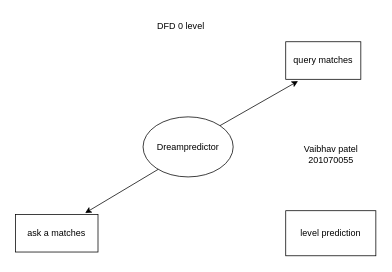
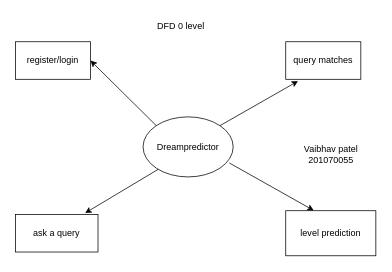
node "register/login": added
edge "Dreampredictor" -> "register/login": added
edge "Dreampredictor" -> "level prediction": added
node "ask a matches": label "ask a matches" -> "ask a query"
